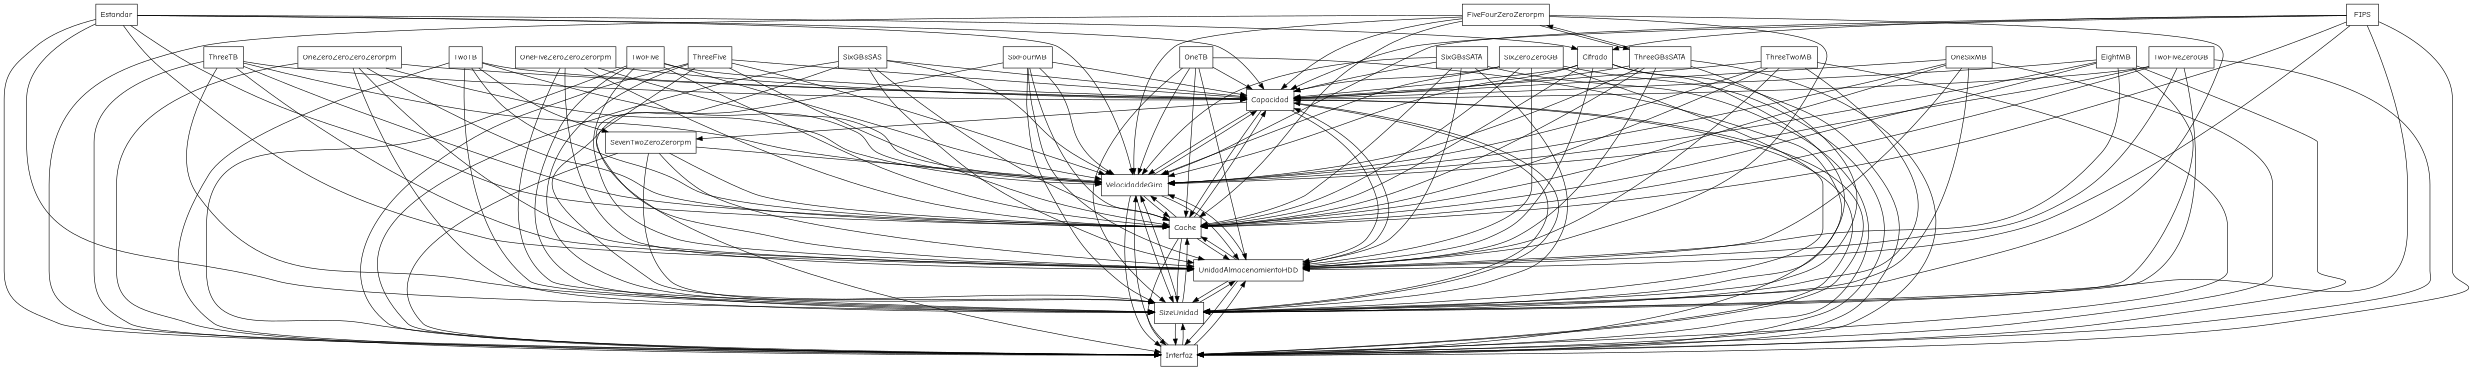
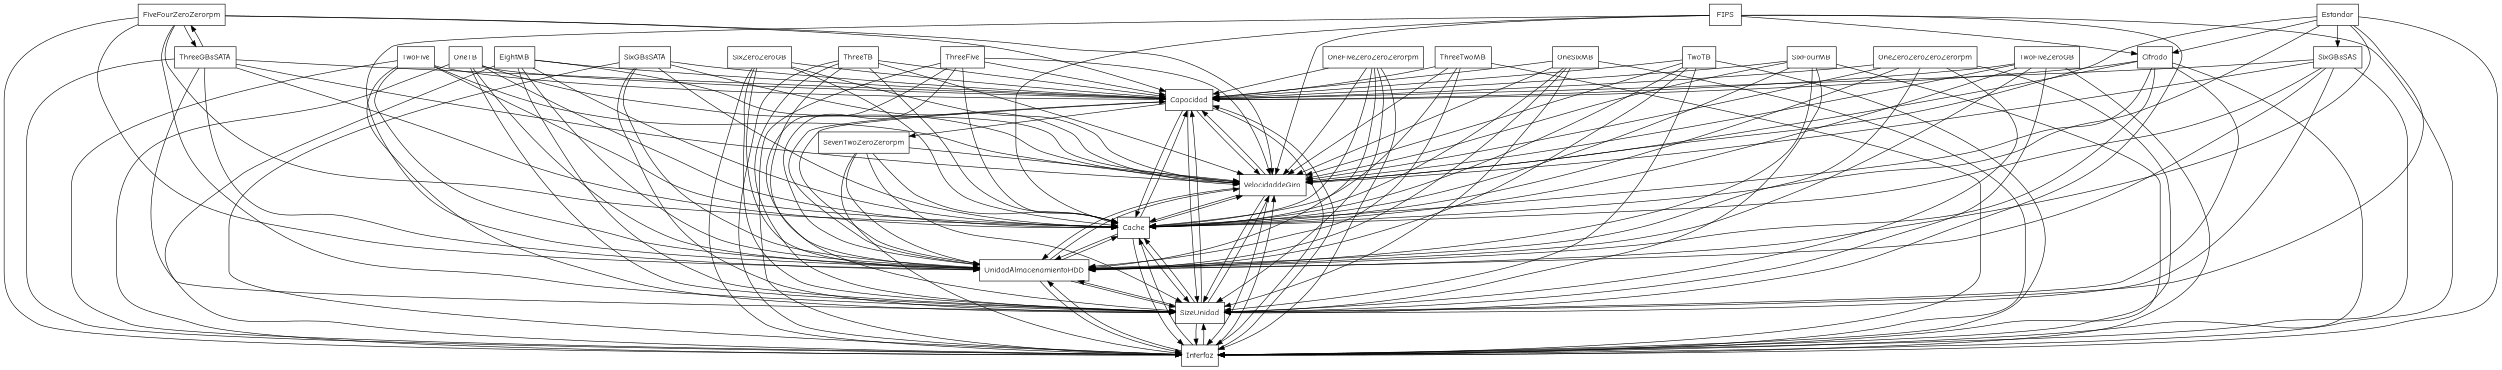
edge "FIPS" -> "Capacidad": removed
edge "Estandar" -> "Capacidad": now "Estandar" -> "SixGBsSAS"
edge "TwoTB" -> "SevenTwoZeroZerorpm": now "TwoTB" -> "UnidadAlmacenamientoHDD"
edge "OneFiveZeroZeroZerorpm" -> "Interfaz": added
edge "ThreeTwoMB" -> "SizeUnidad": removed
edge "Interfaz" -> "Cache": added
